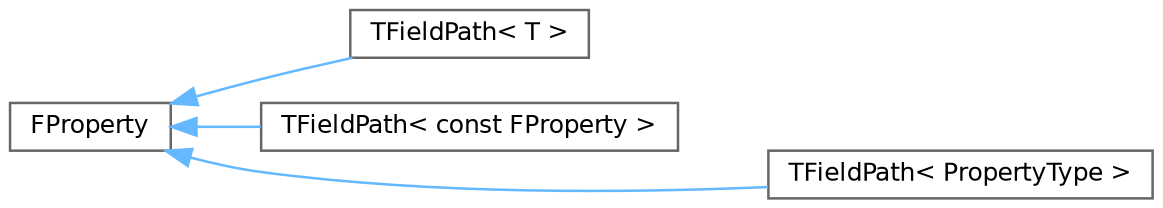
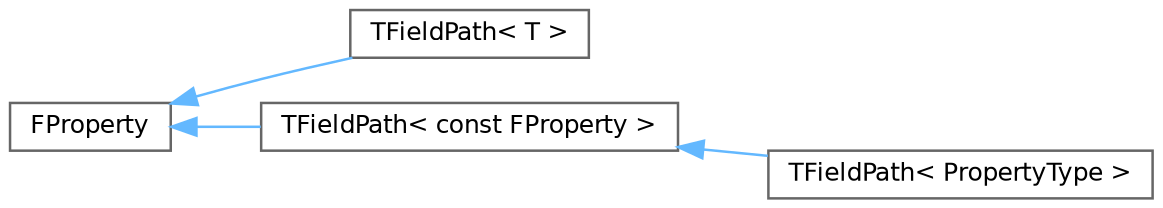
edge "TFieldPath< PropertyType >" -> "FProperty": now "TFieldPath< PropertyType >" -> "TFieldPath< const FProperty >"
